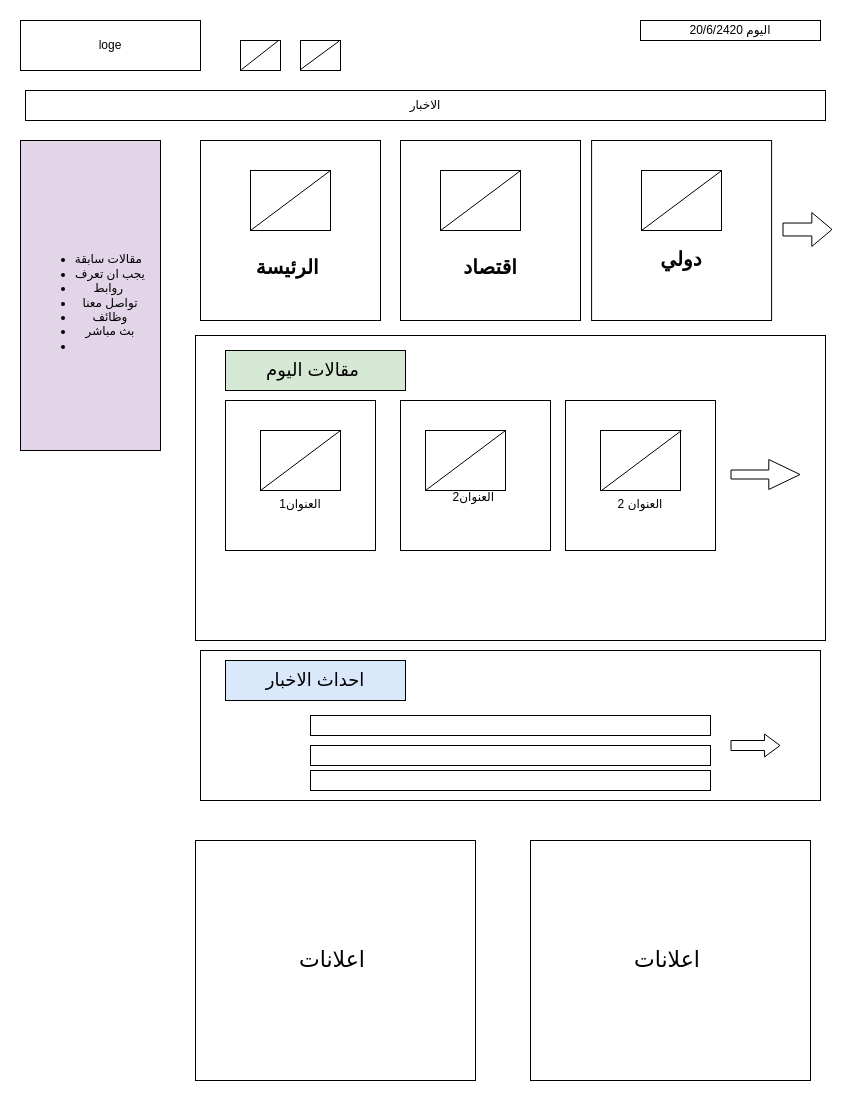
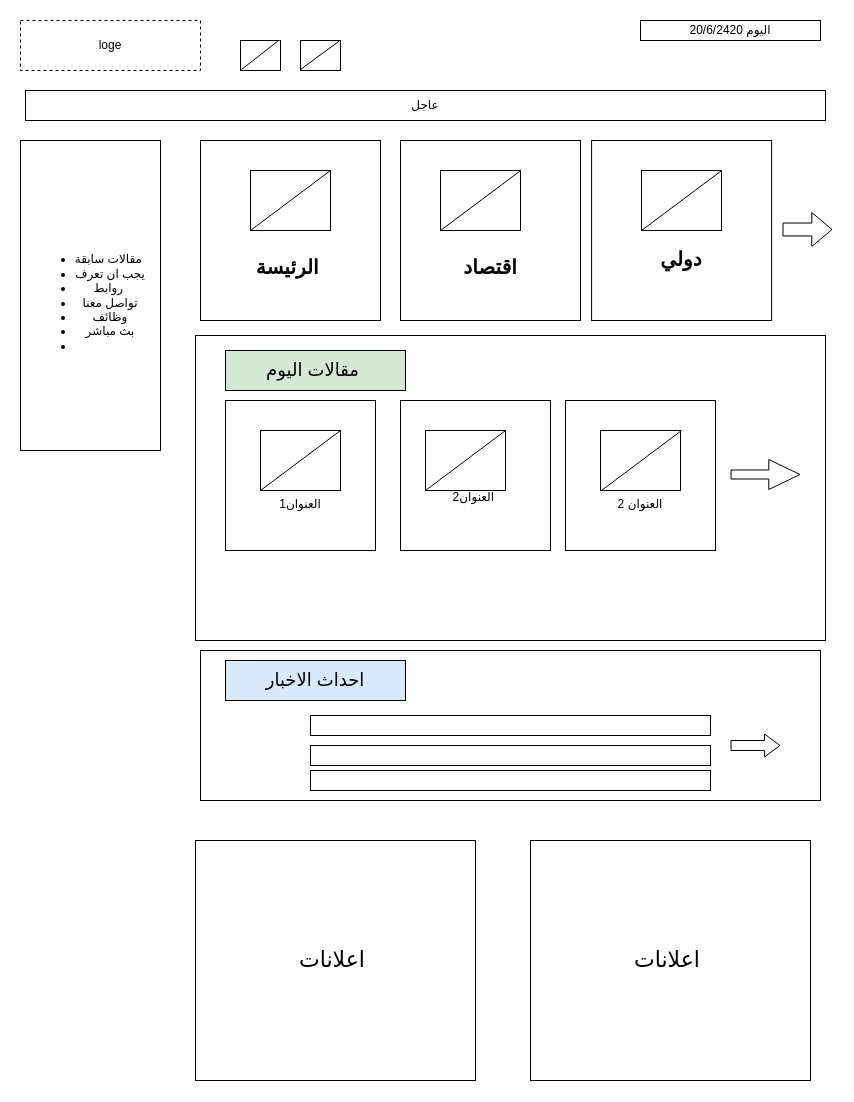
node "loge": style solid -> dashed
node "الاخبار": label "الاخبار" -> "عاجل"
node "مقالات سابقة يجب ان تعرف روابط تواصل معنا وظائف بث مباشر": fillcolor #e1d5e7 -> #ffffff
